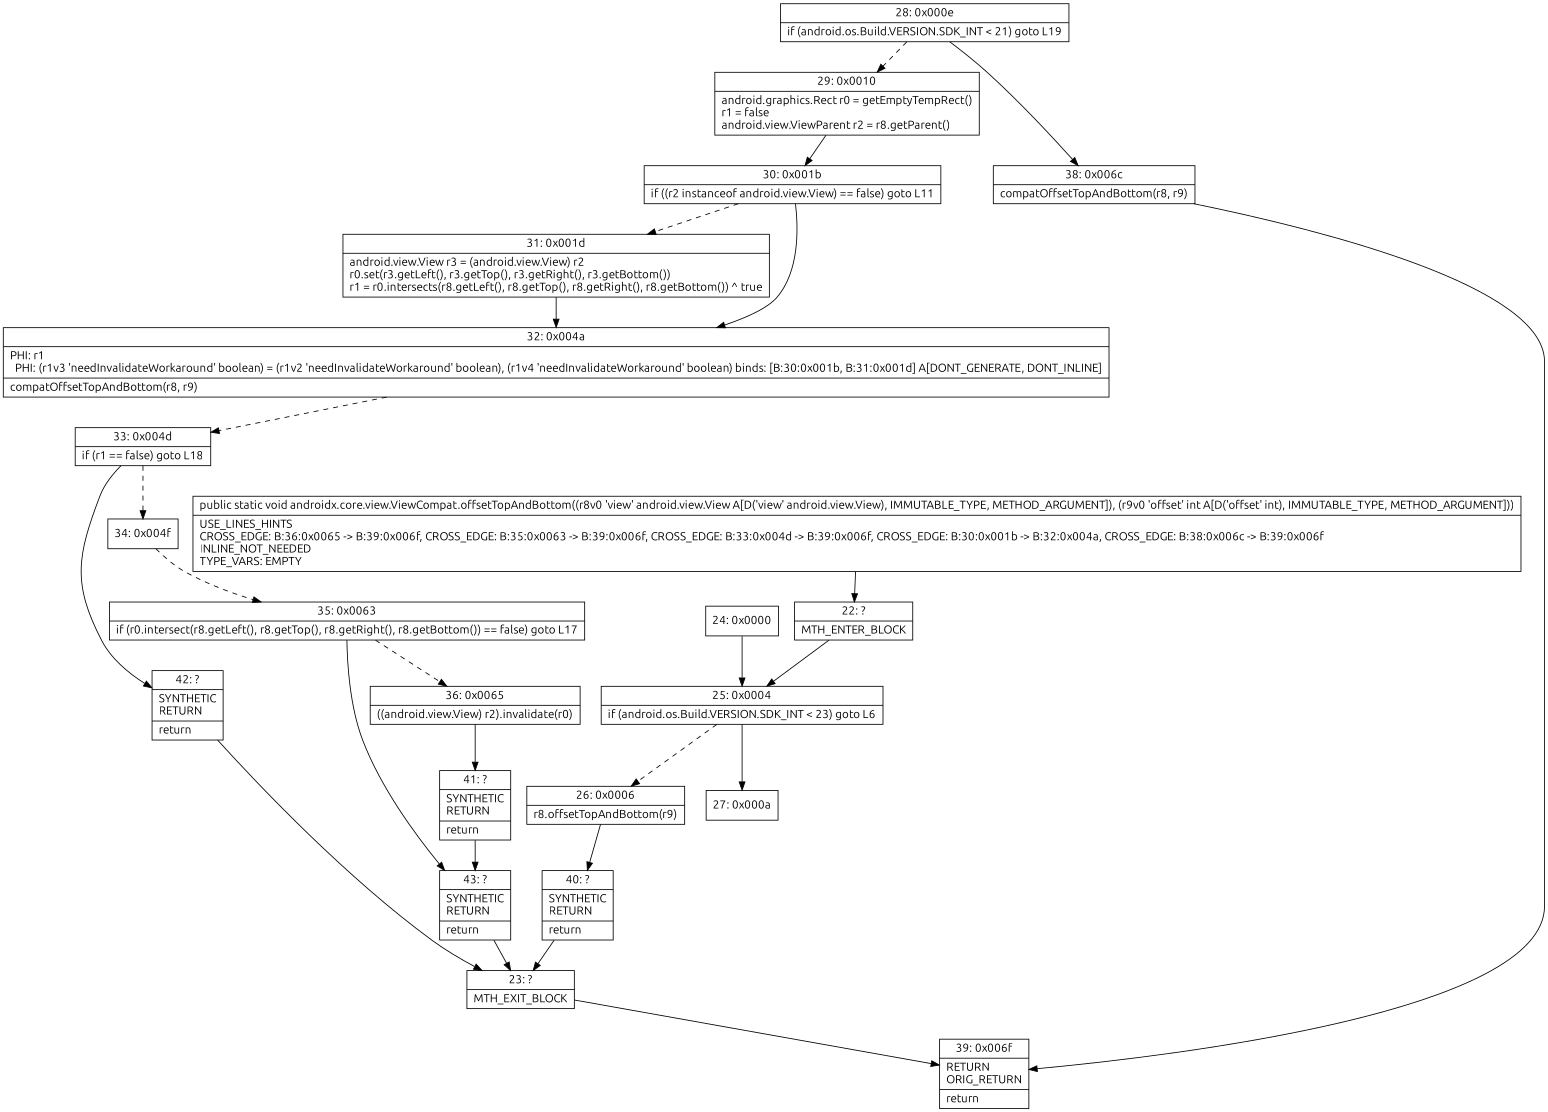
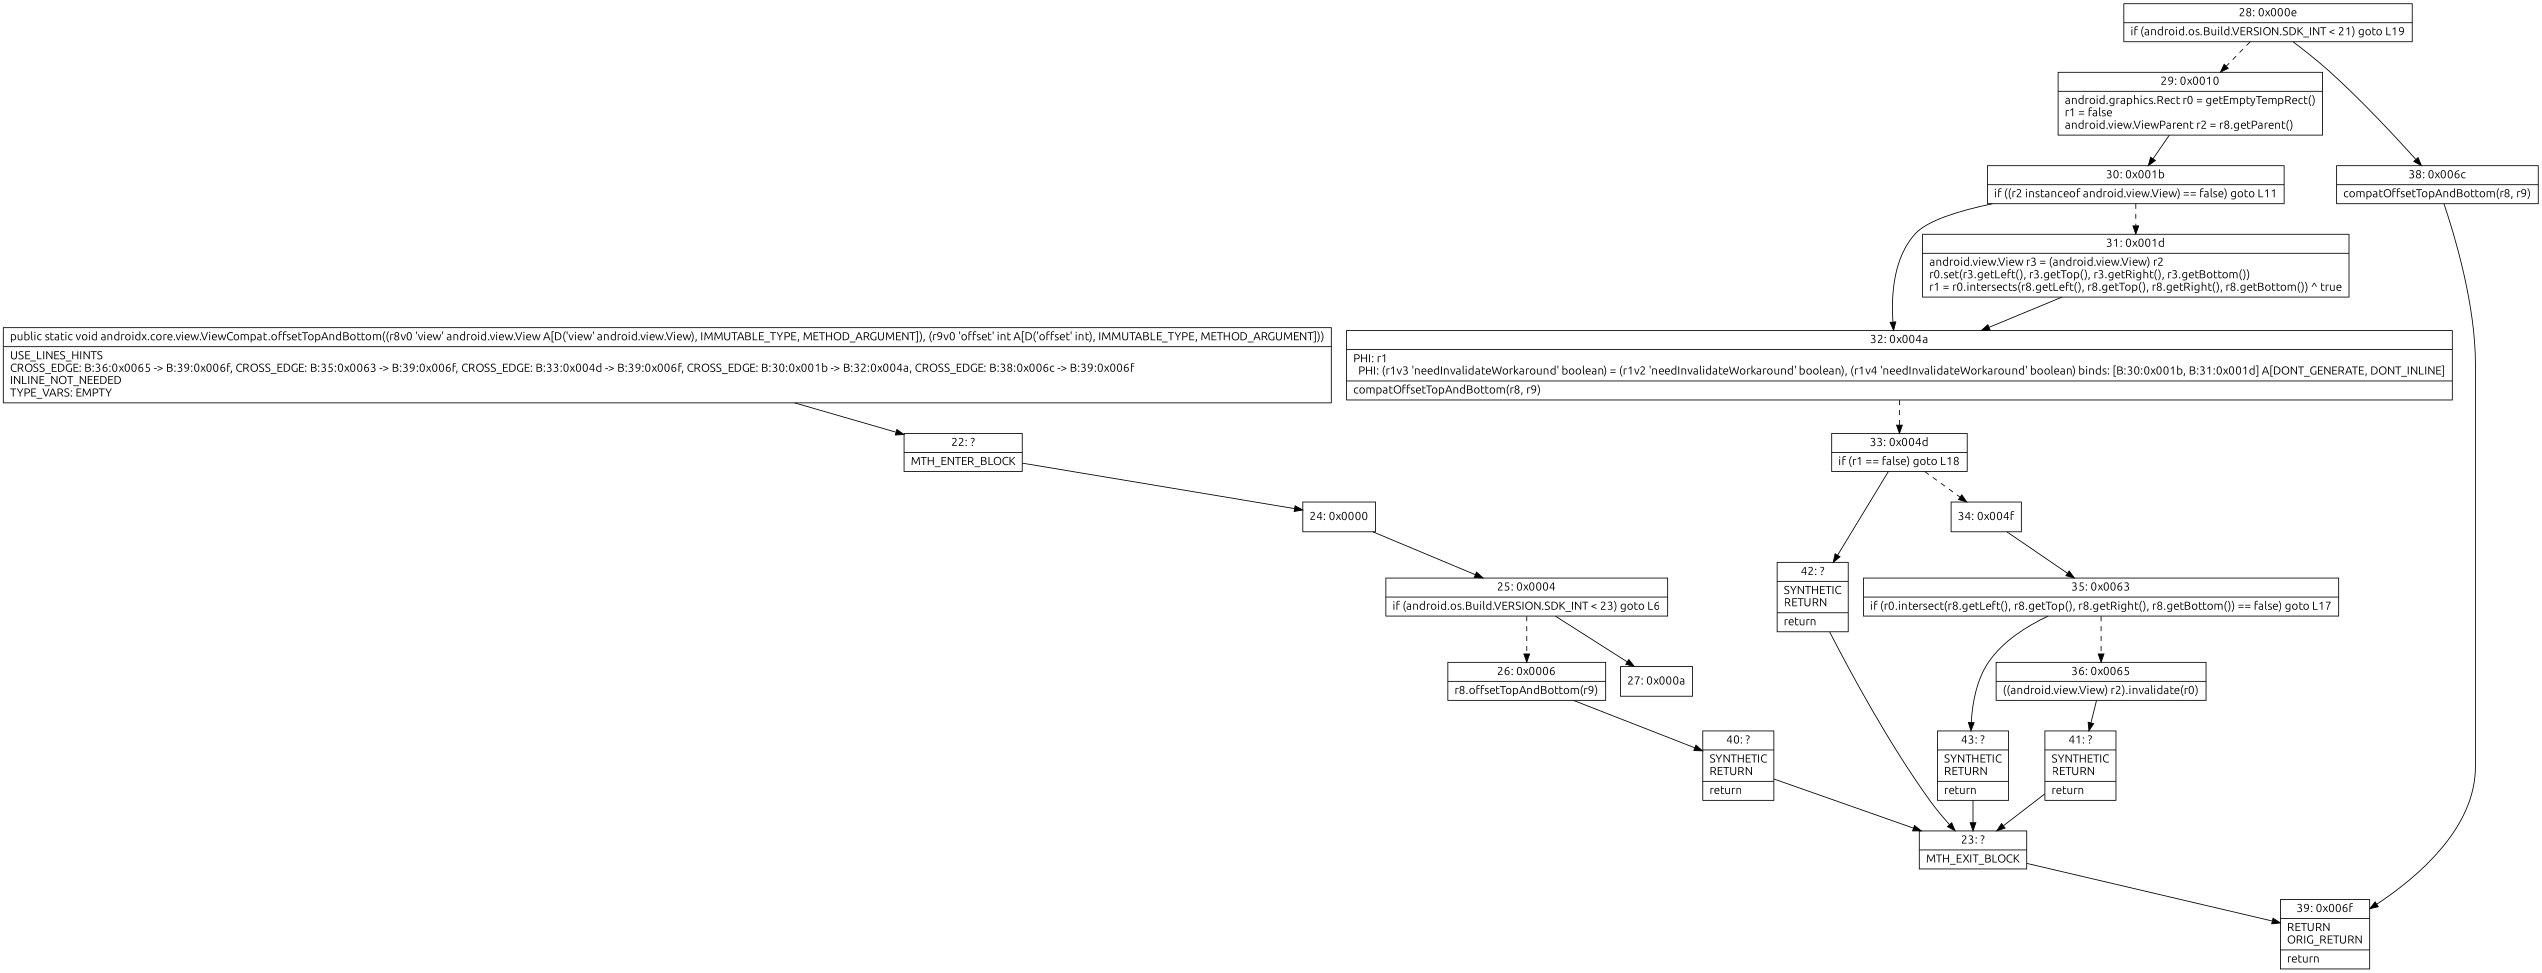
edge "34: 0x004f" -> "35: 0x0063": style dashed -> solid
edge "22: ?" -> "25: 0x0004": now "22: ?" -> "24: 0x0000"
edge "41: ?" -> "43: ?": now "41: ?" -> "23: ?"
